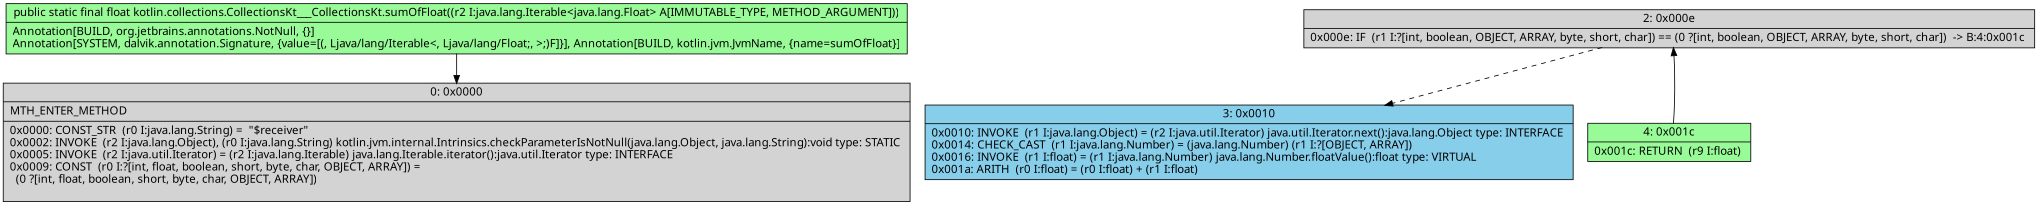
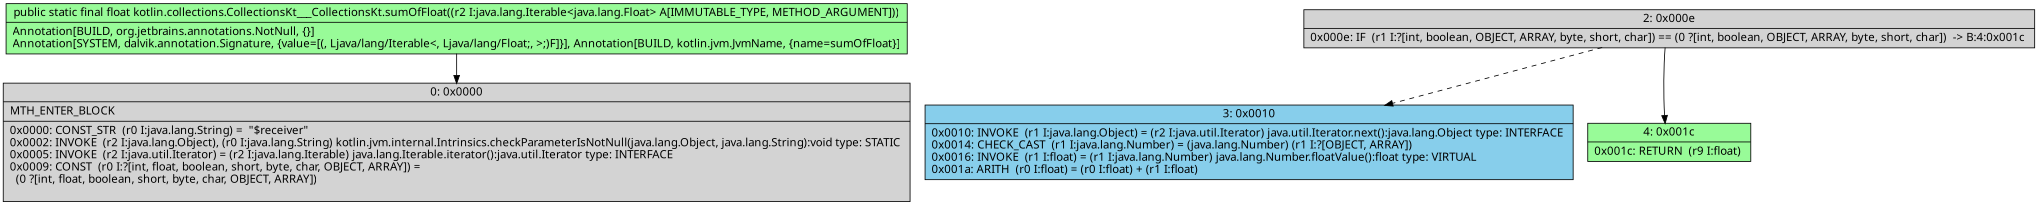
edge "4: 0x001c" -> "2: 0x000e": reversed
node "0: 0x0000": text "MTH_ENTER_METHOD" -> "MTH_ENTER_BLOCK"
